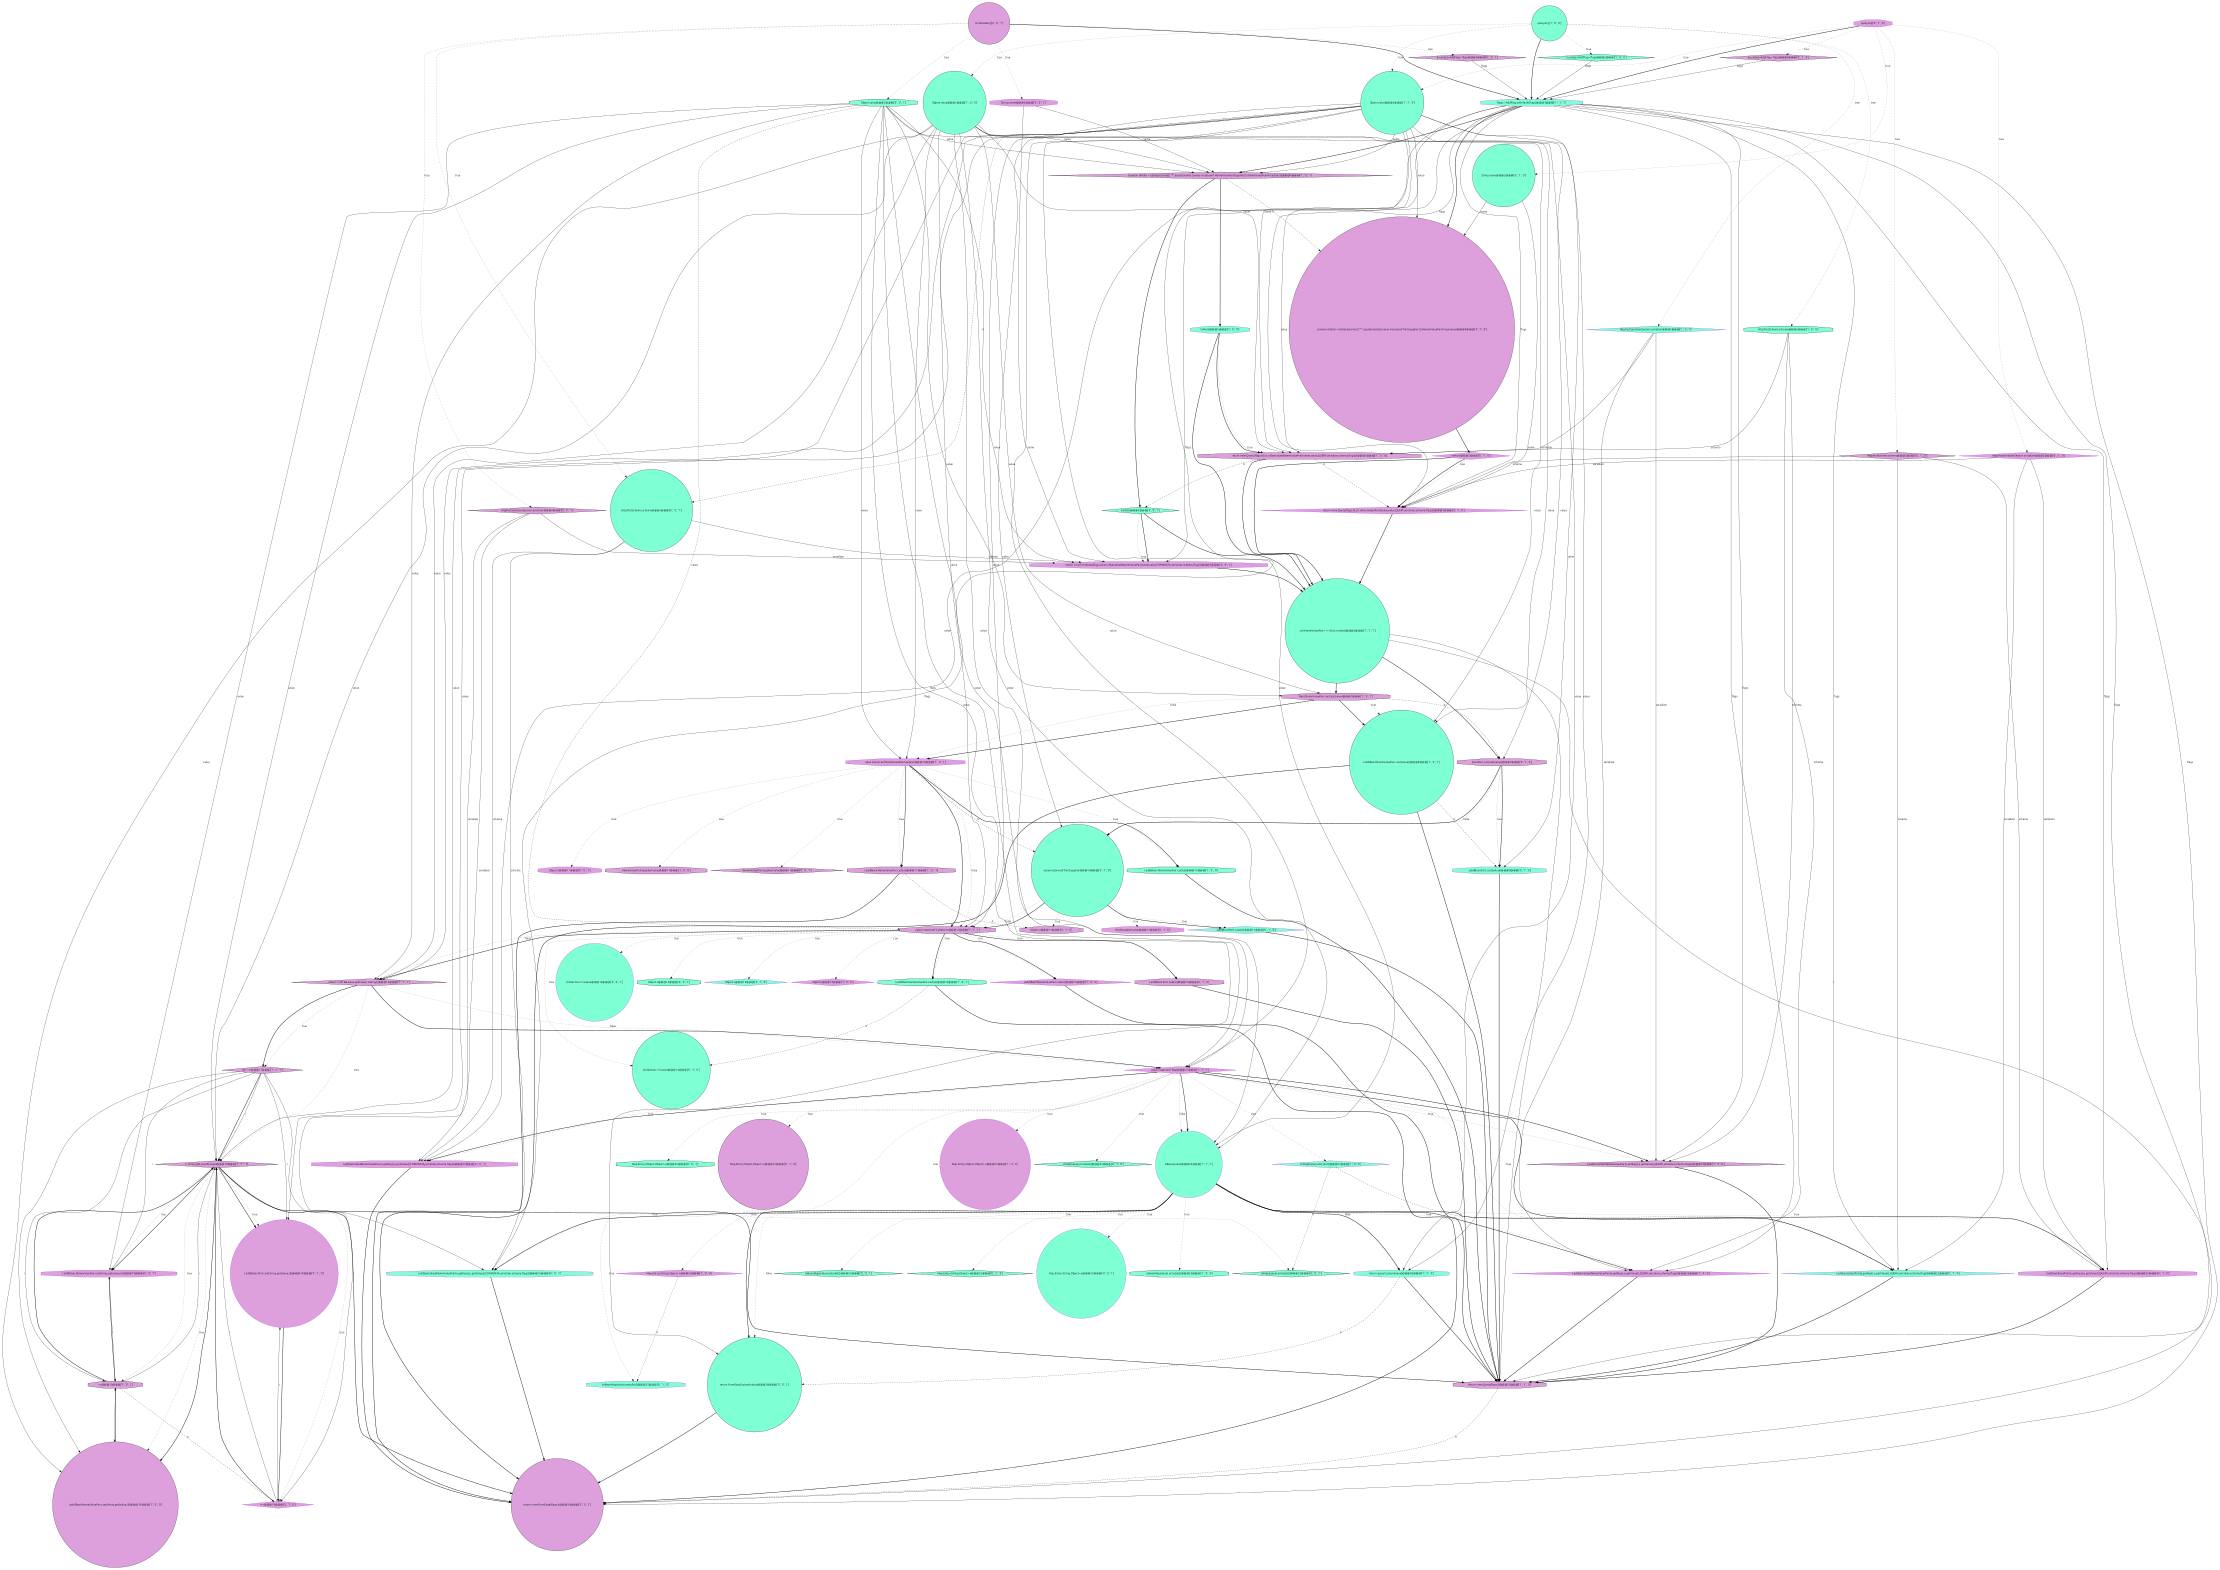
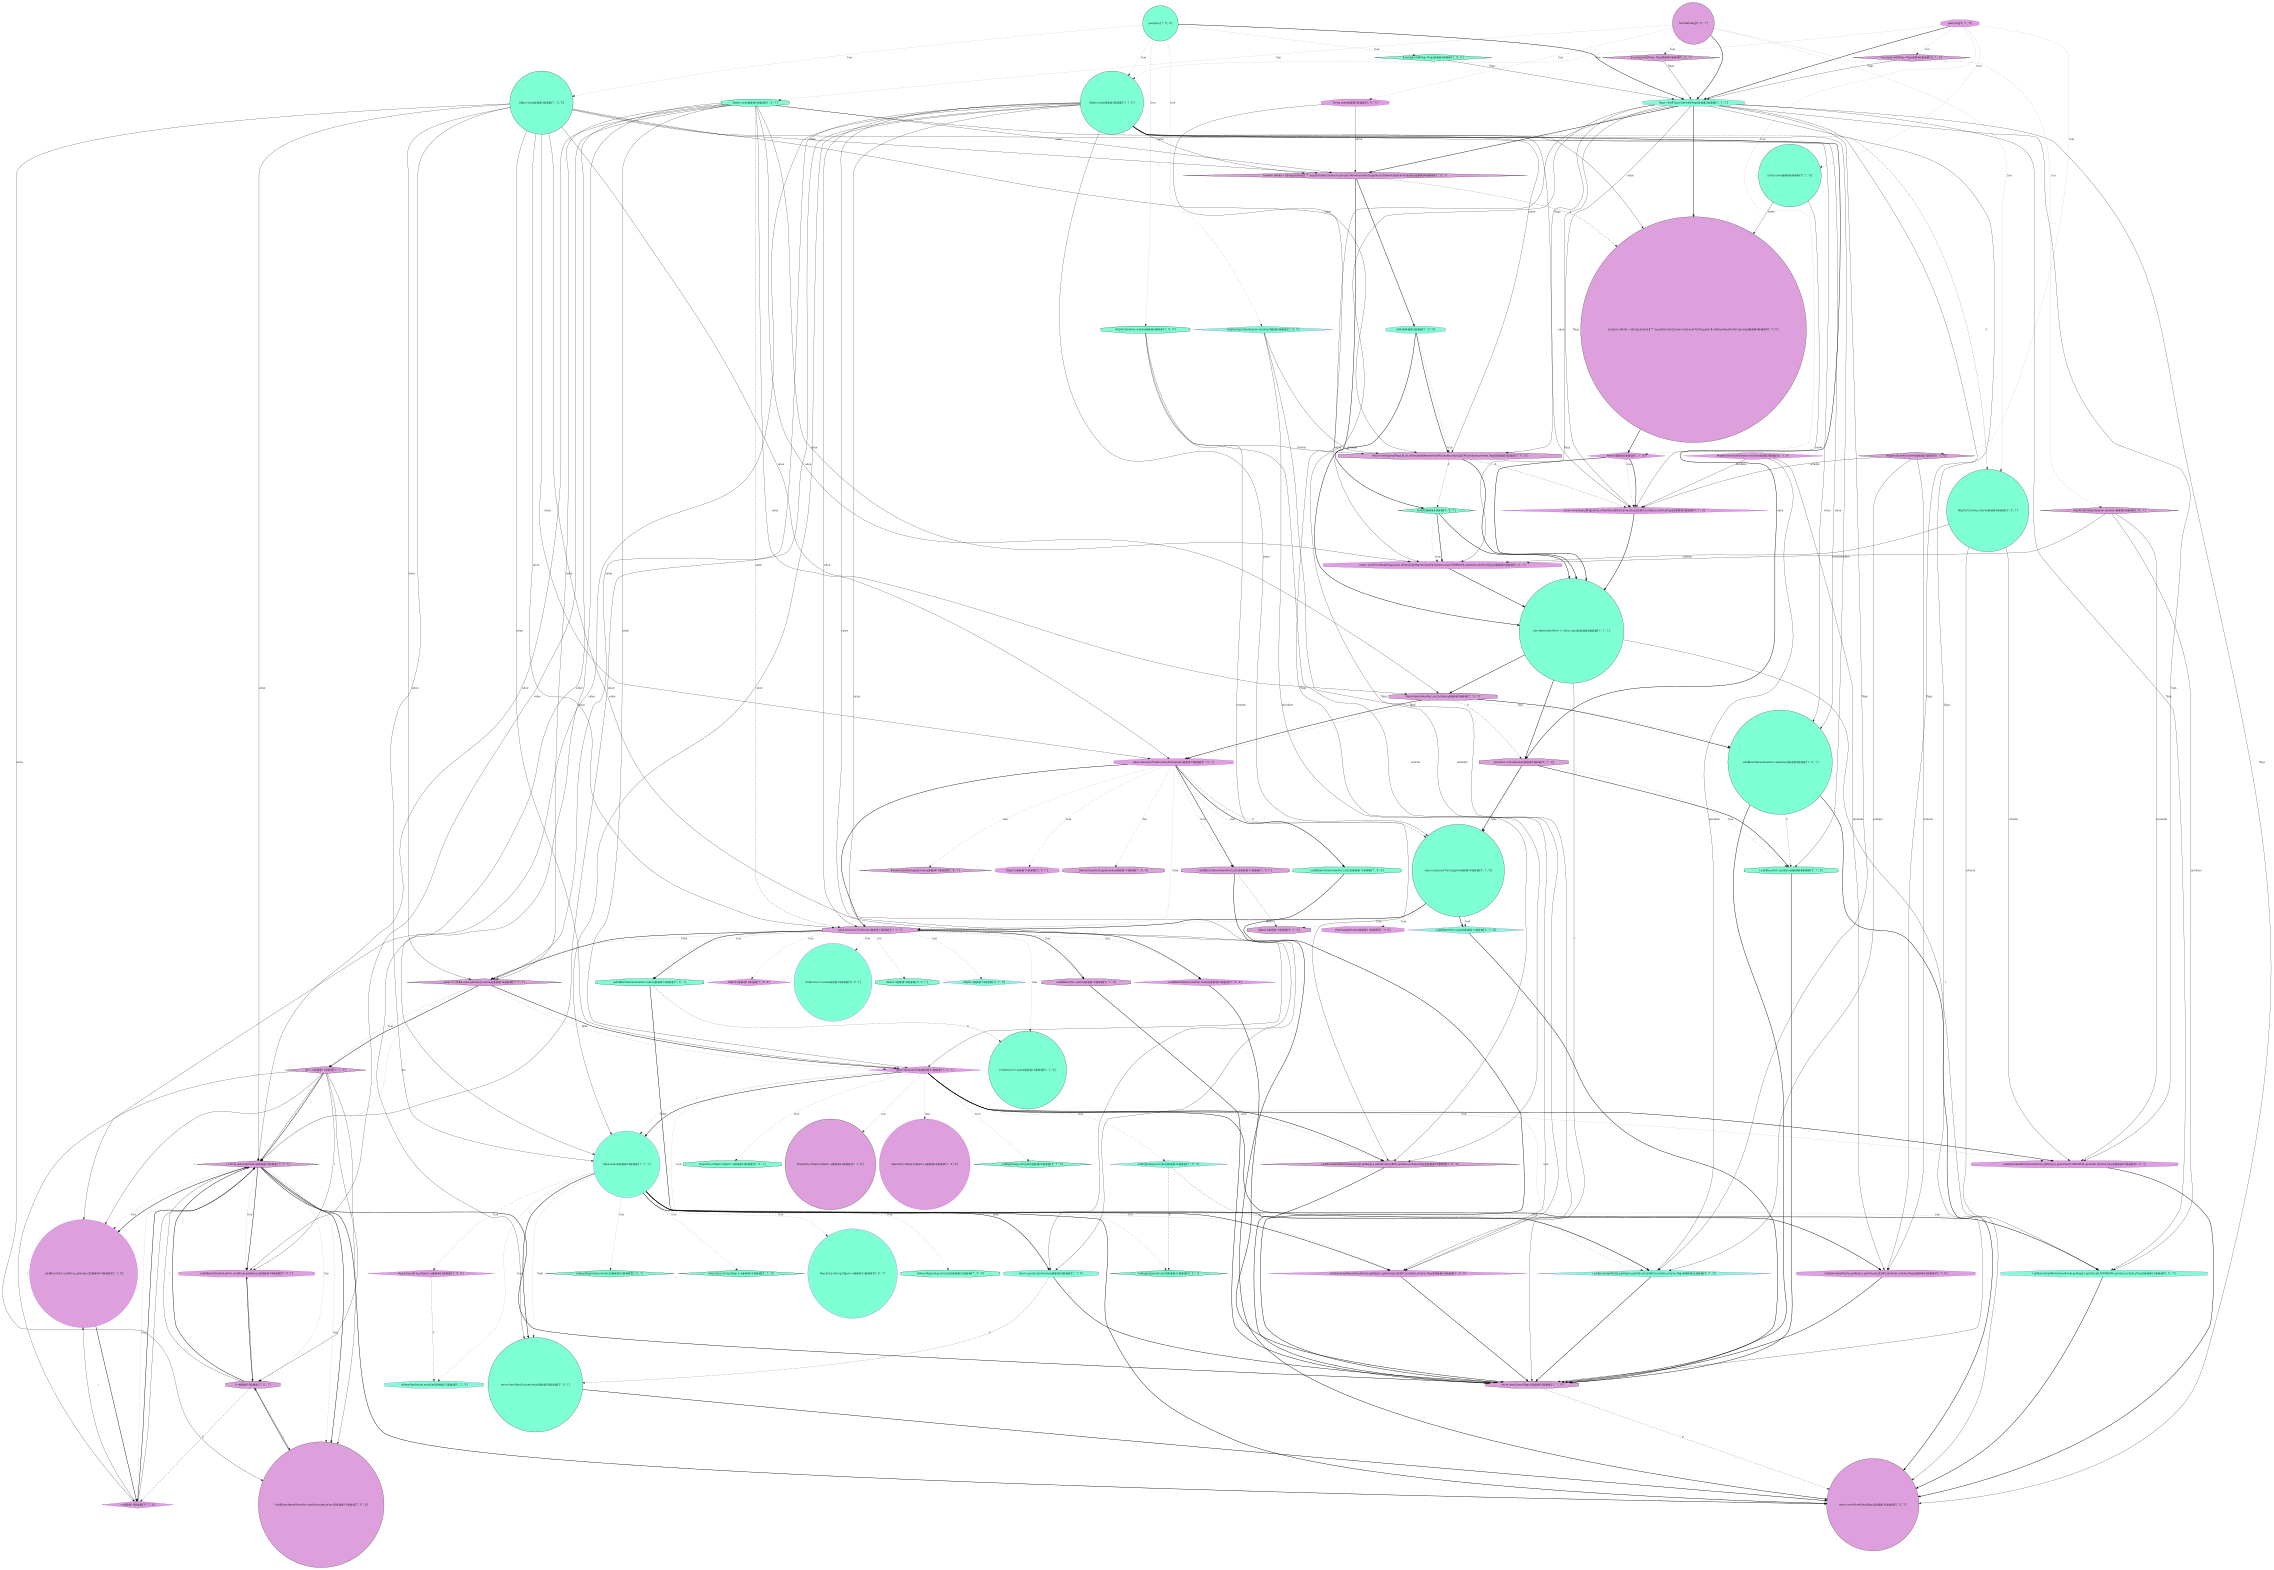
edge "queryArg['0', '1', '0']" -> "HttpPartSerializerSession serializer@@@2@@@['0', '1', '0']": now "queryArg['0', '1', '0']" -> "!isMulti@@@5@@@['0', '1', '0']"
edge "Object value@@@2@@@['1', '1', '0']" -> "BasicPart.canCast(value)@@@7@@@['0', '1', '0']": style solid -> bold
node "l.add(BasicPart.cast(value))@@@8@@@['0', '1', '0']": color purple -> black
